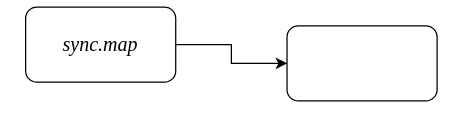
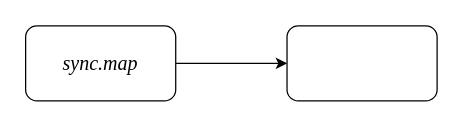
node "sync.map": moved (101, 44) -> (101, 63)
